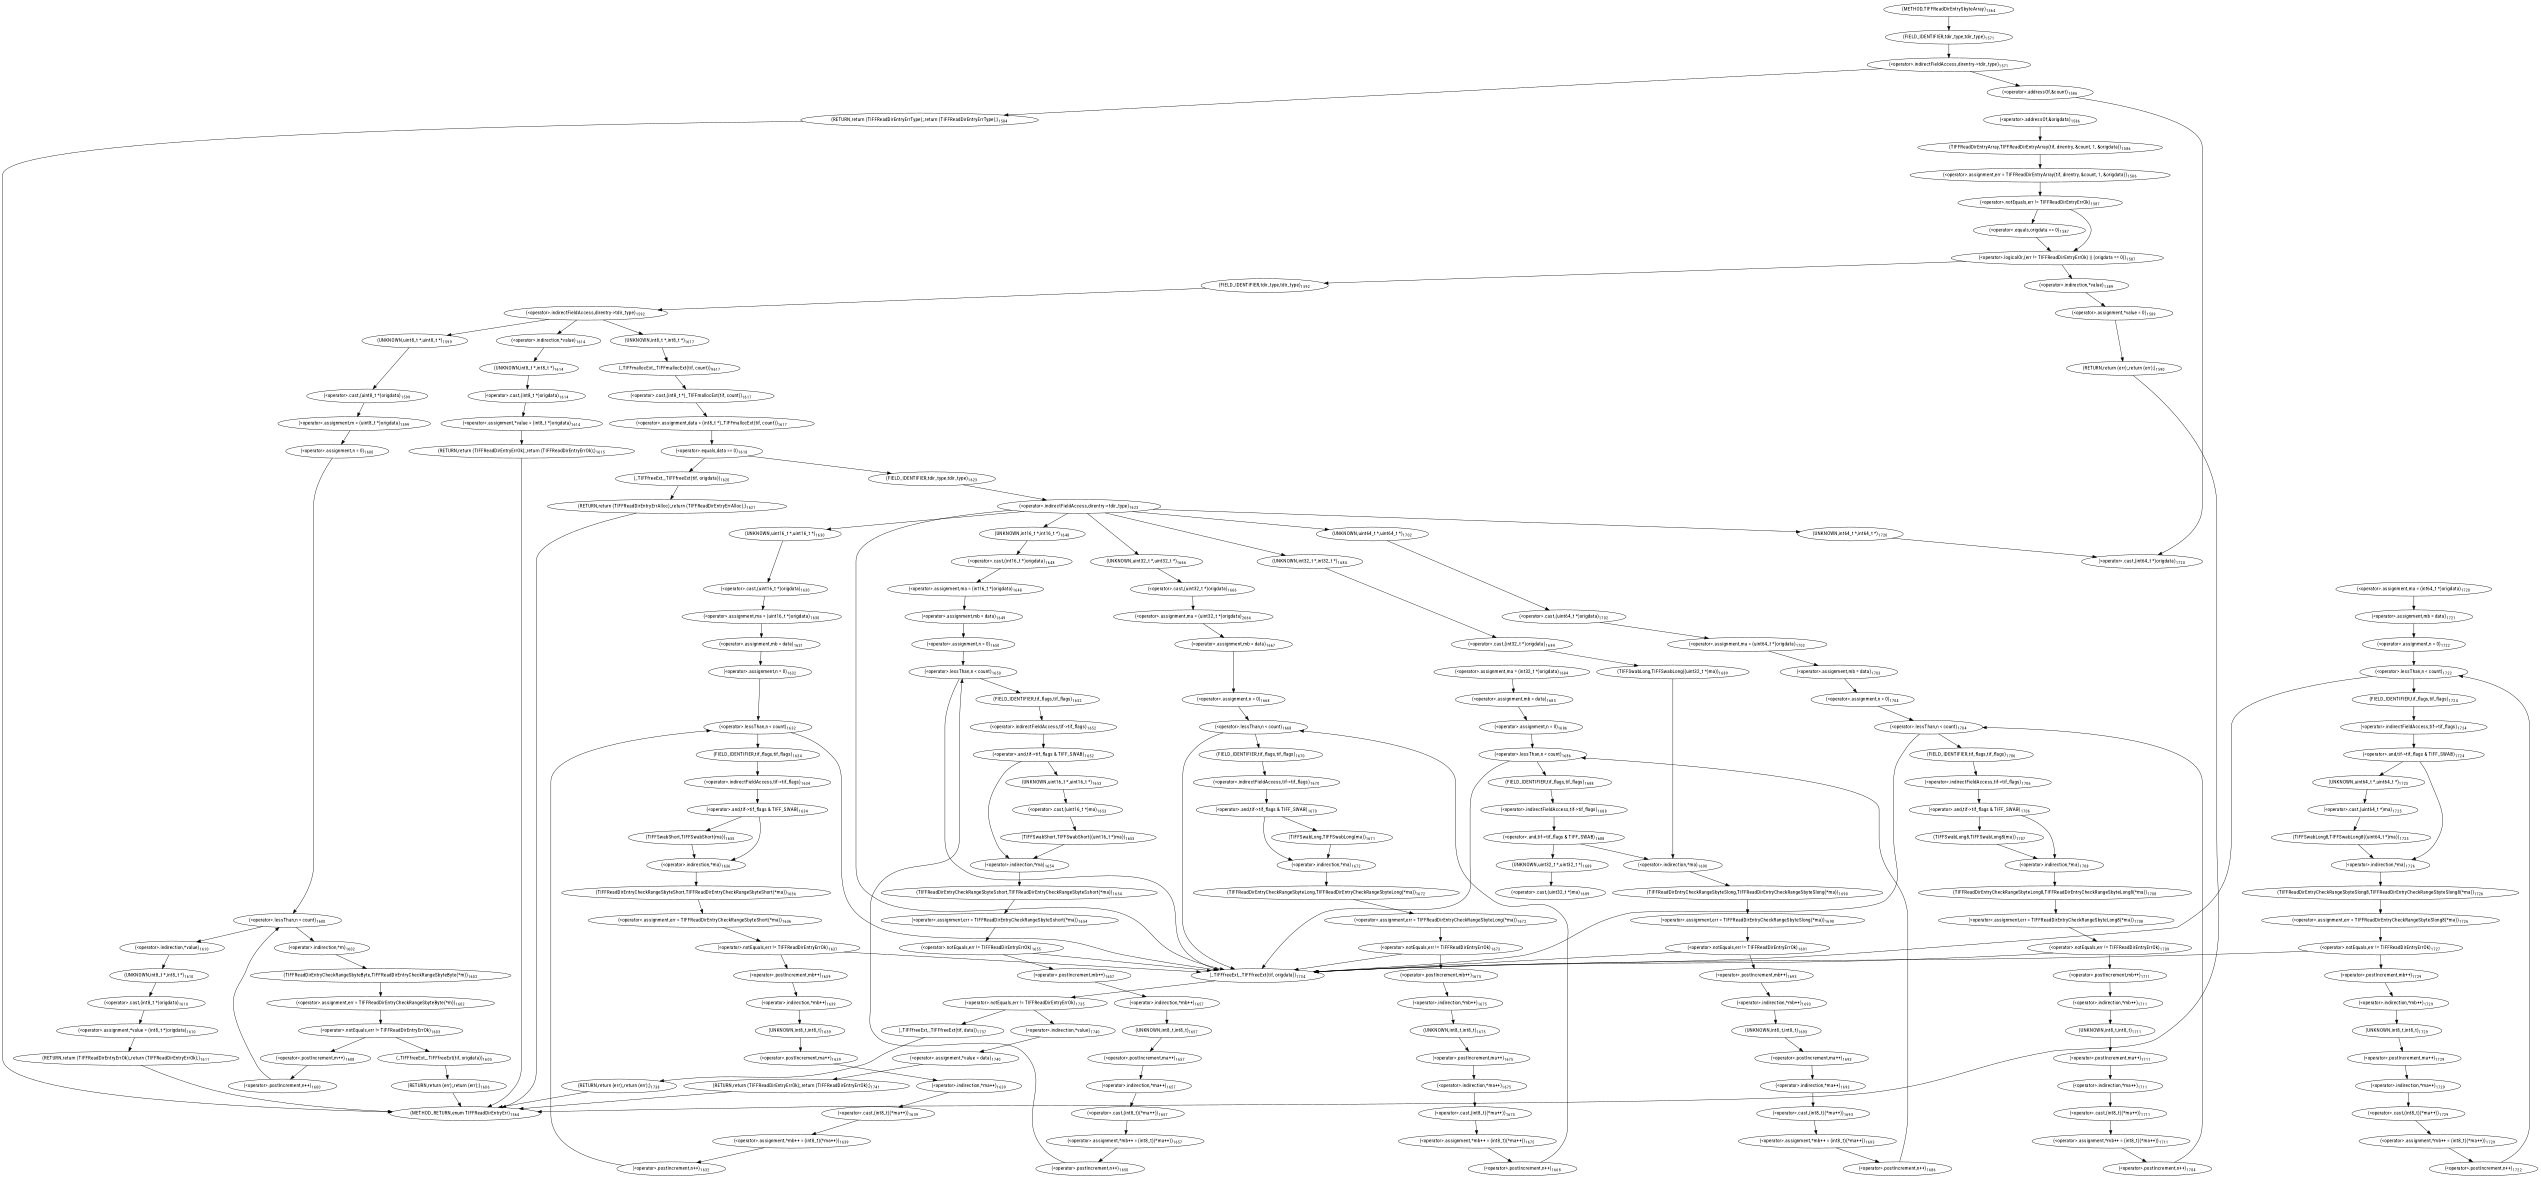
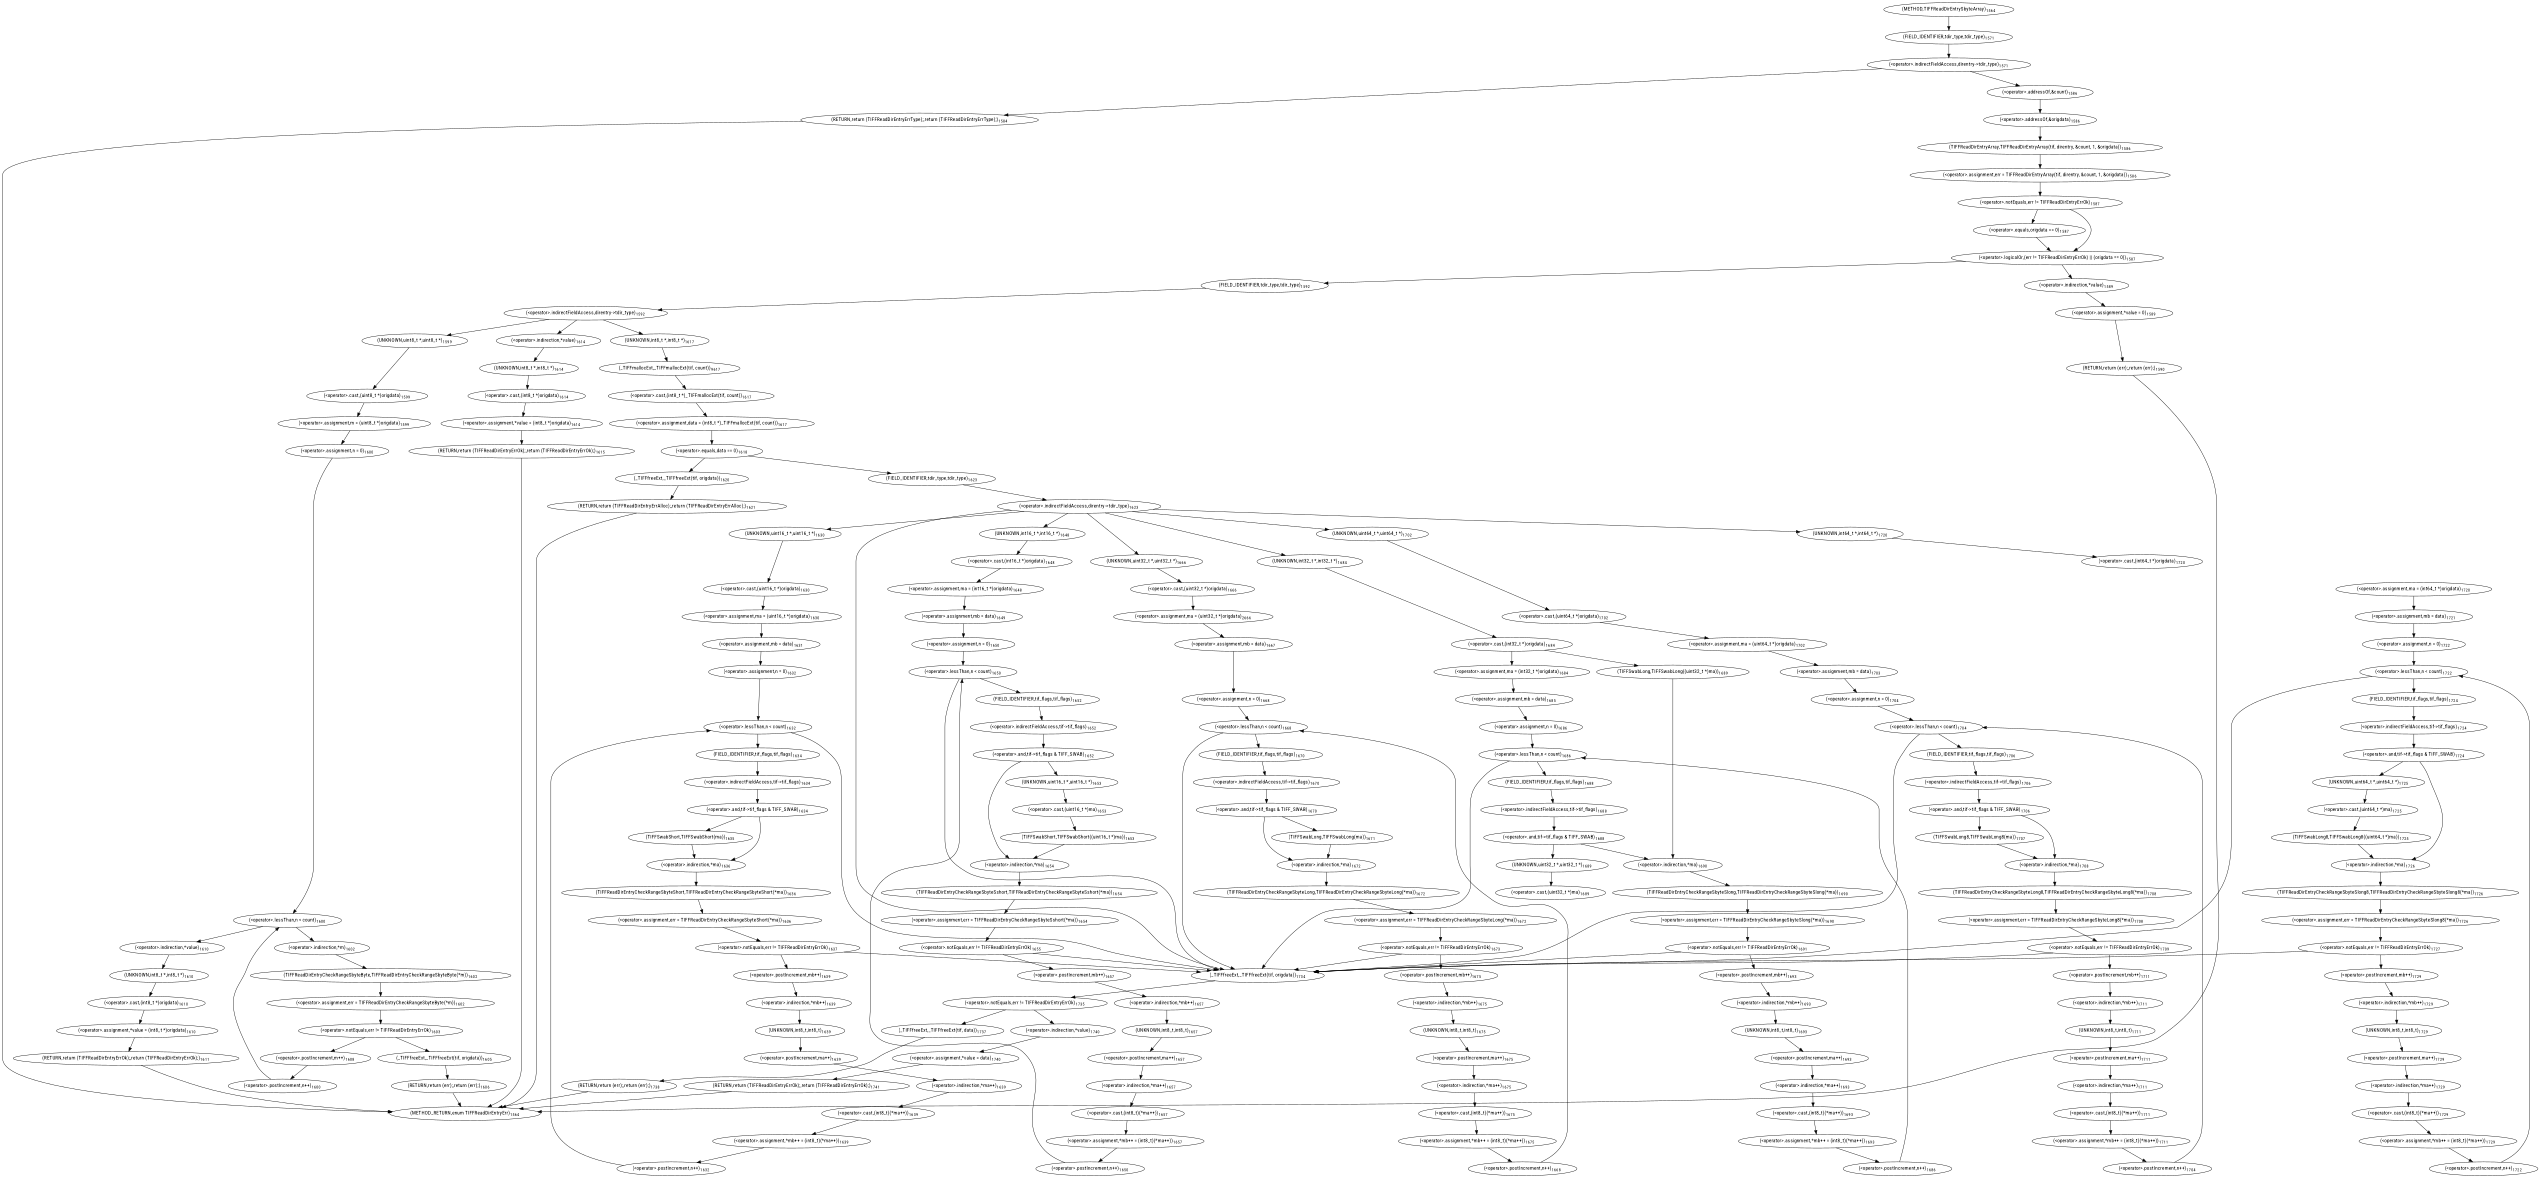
edge "(<operator>.addressOf,&count)" -> "(<operator>.cast,(int64_t *)origdata)": now "(<operator>.addressOf,&count)" -> "(<operator>.addressOf,&origdata)"
edge "(<operator>.cast,(int32_t *)origdata)" -> "(<operator>.assignment,ma = (int32_t *)origdata)": added
